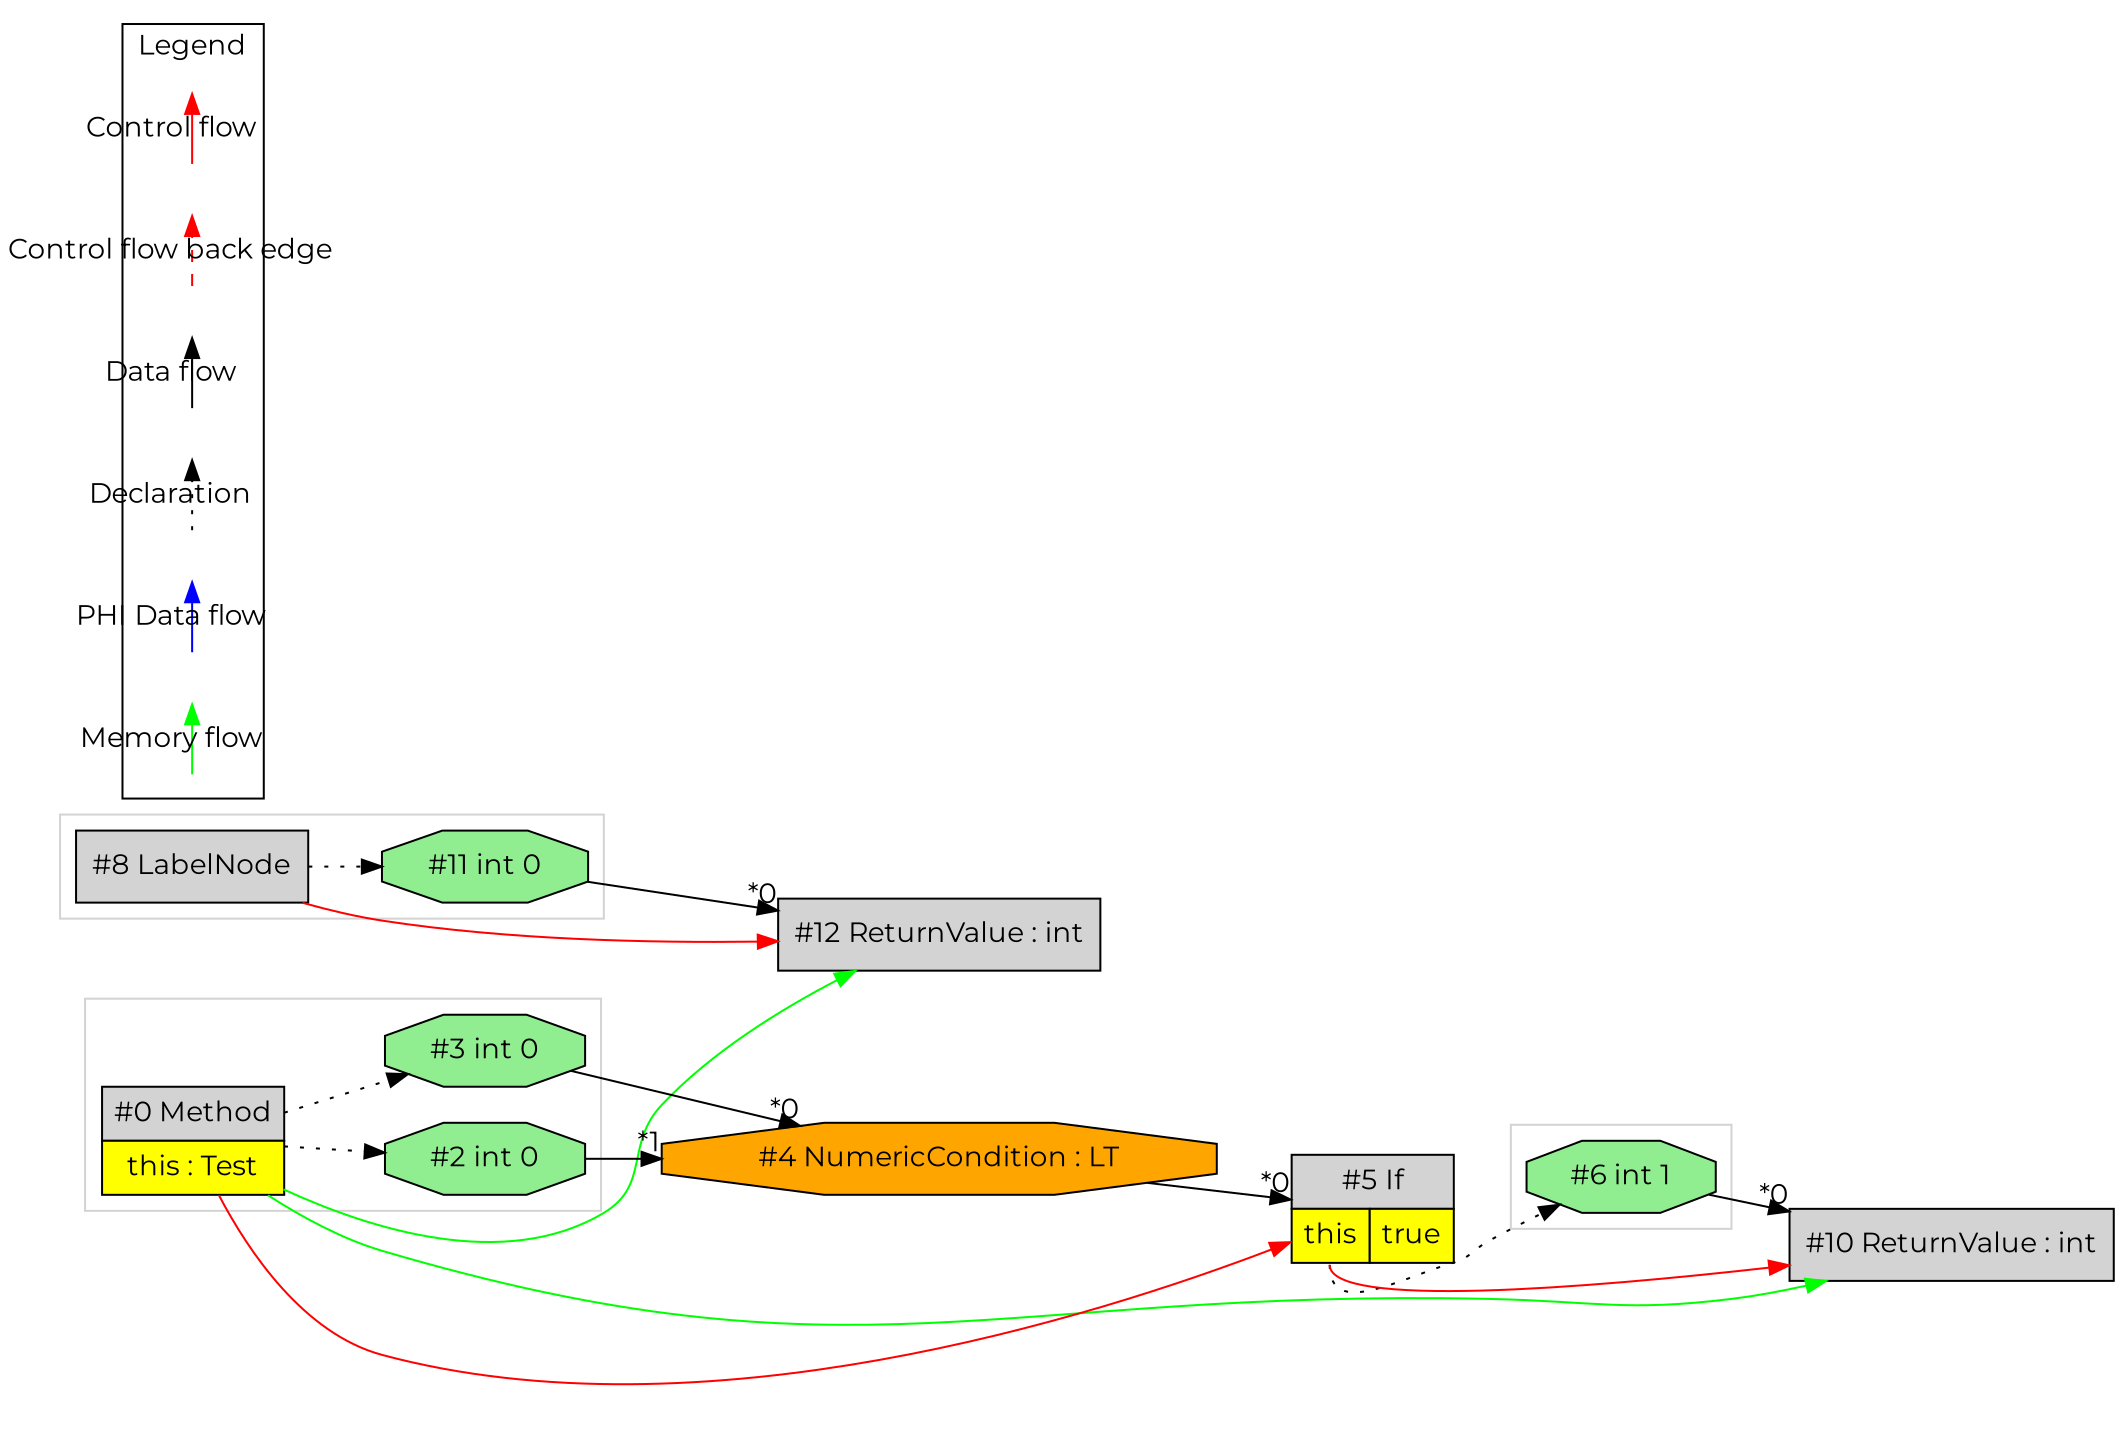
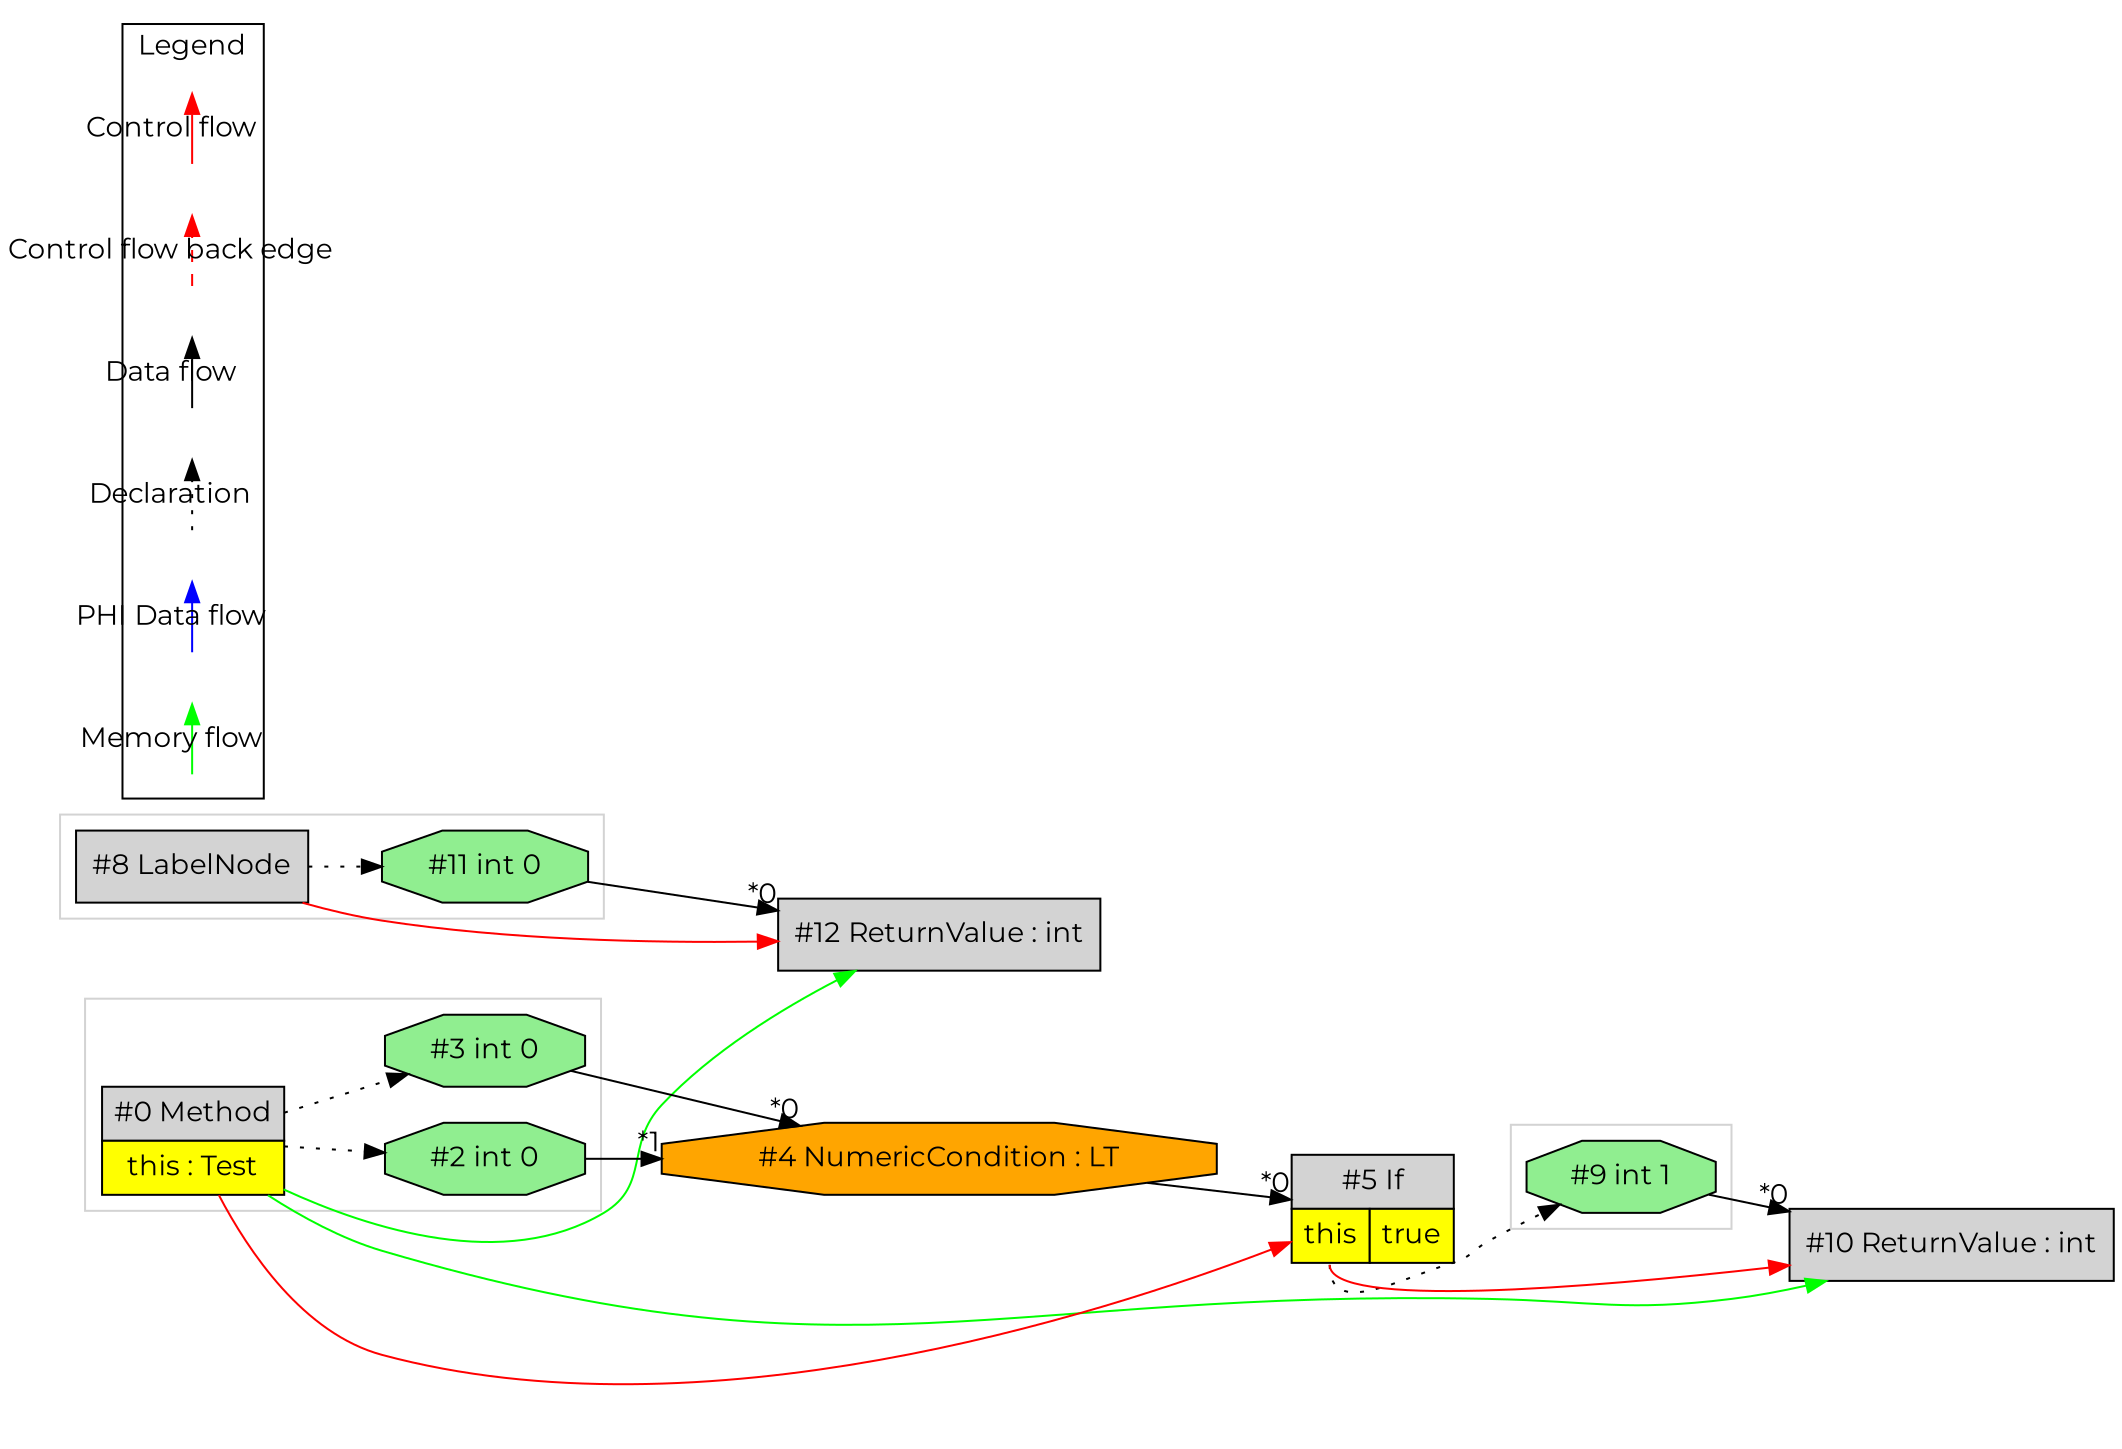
node "#6 int 1": label "#6 int 1" -> "#9 int 1"
